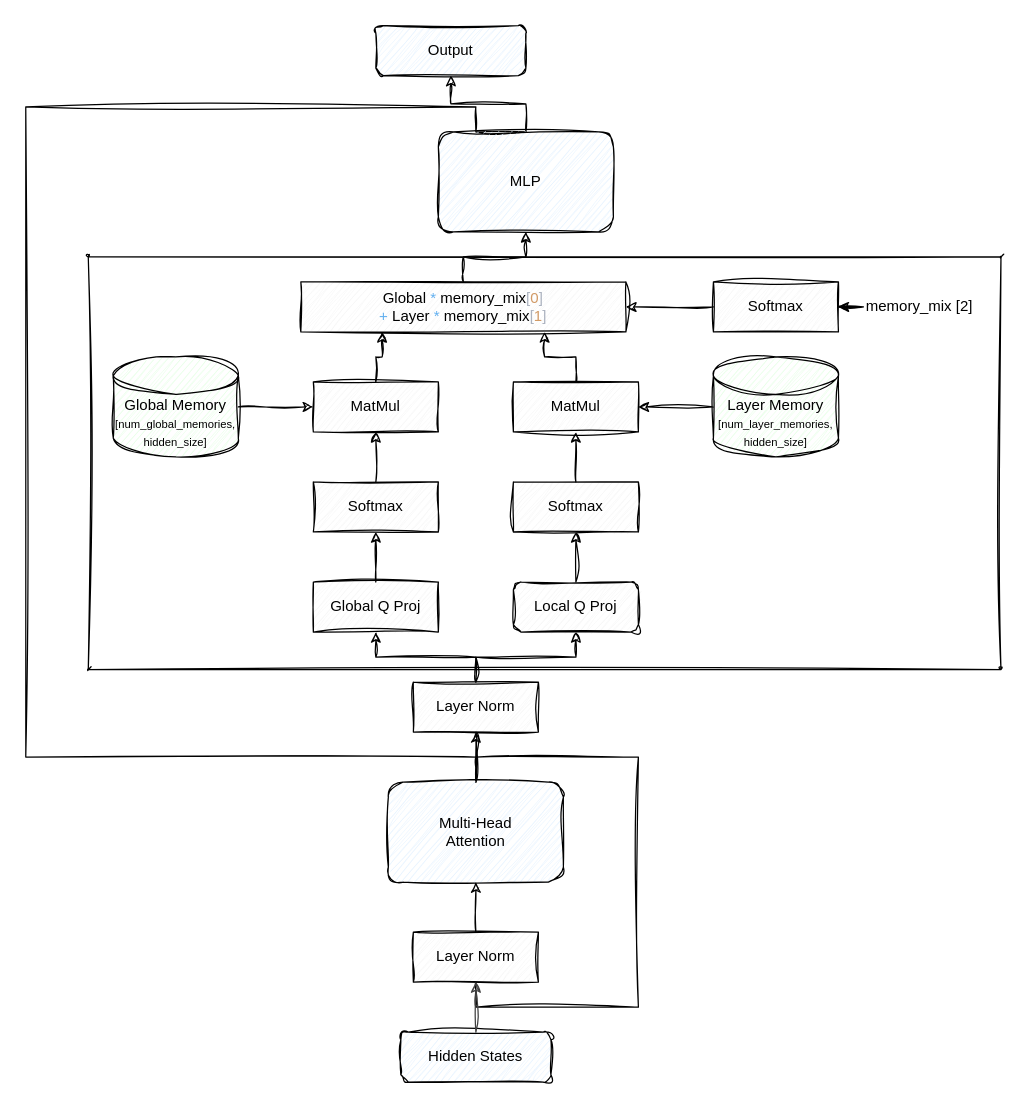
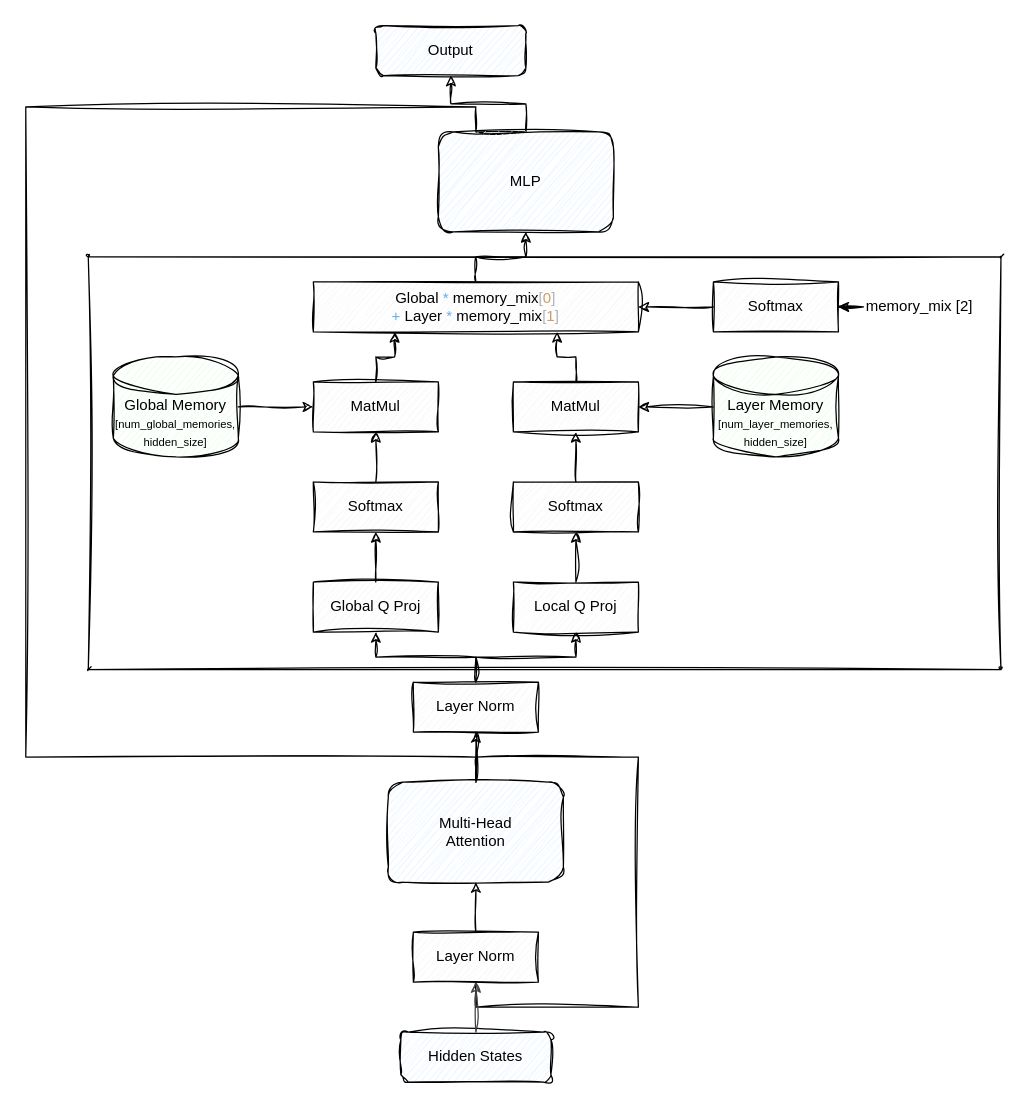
node "Global * memory_mix[0] + Layer * memory_mix[1]": moved (463, 307) -> (476, 307)
node "Local Q Proj": shape rounded rectangle -> rectangle
